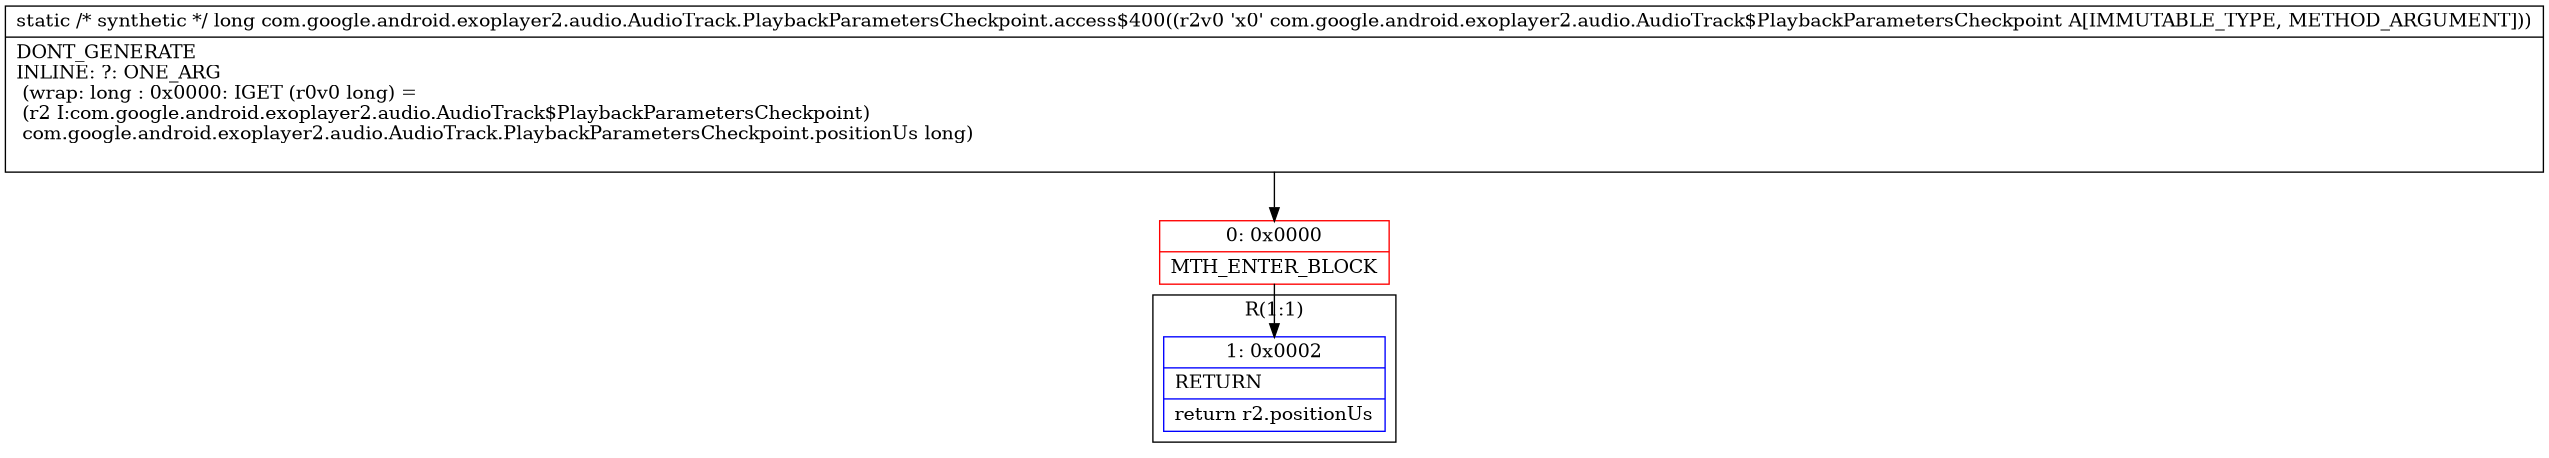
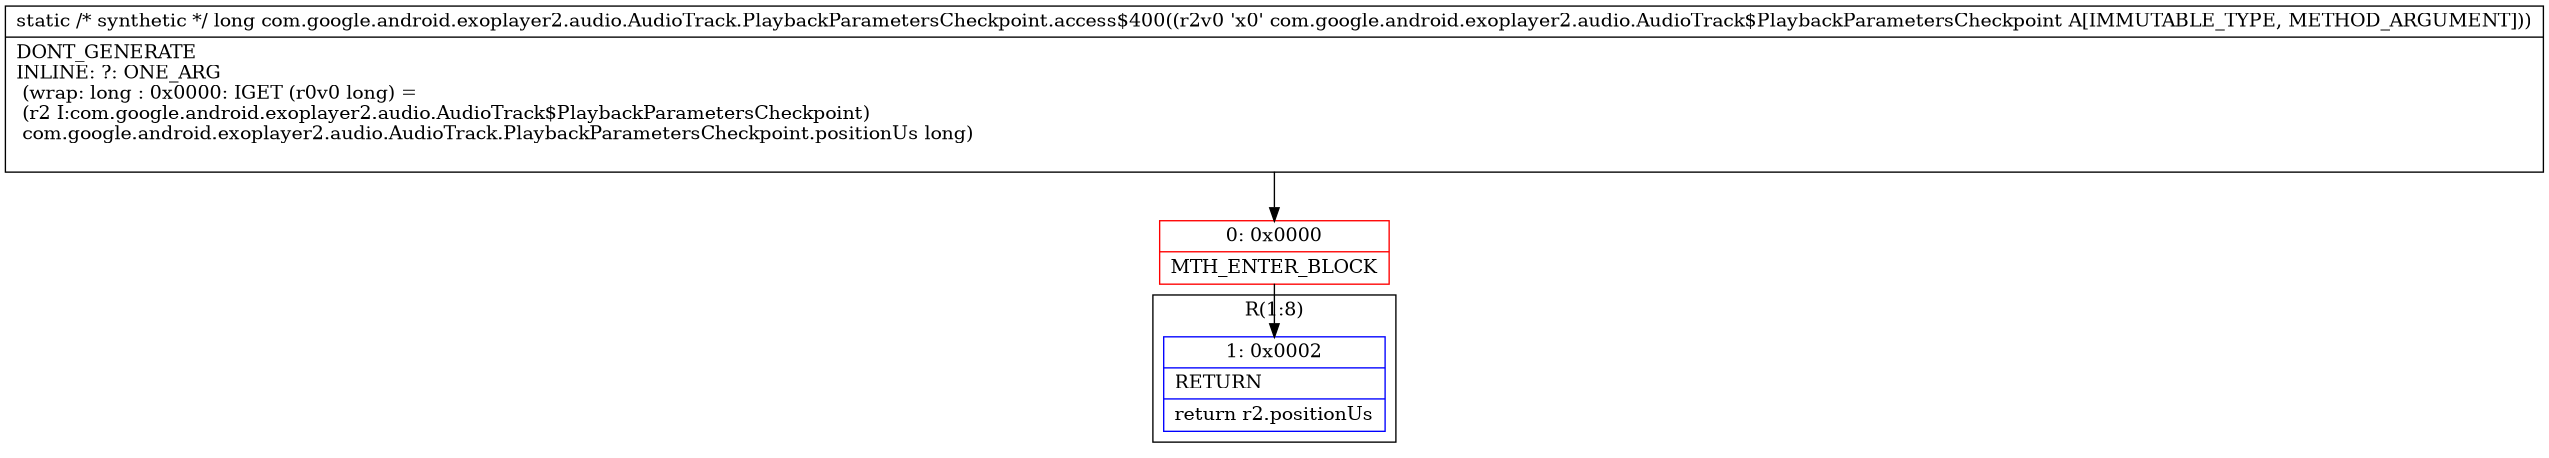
cluster "R(1:1)": label "R(1:1)" -> "R(1:8)"
